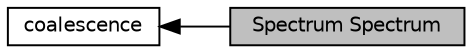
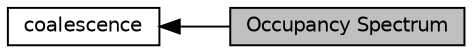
node "Spectrum Spectrum": label "Spectrum Spectrum" -> "Occupancy Spectrum"
